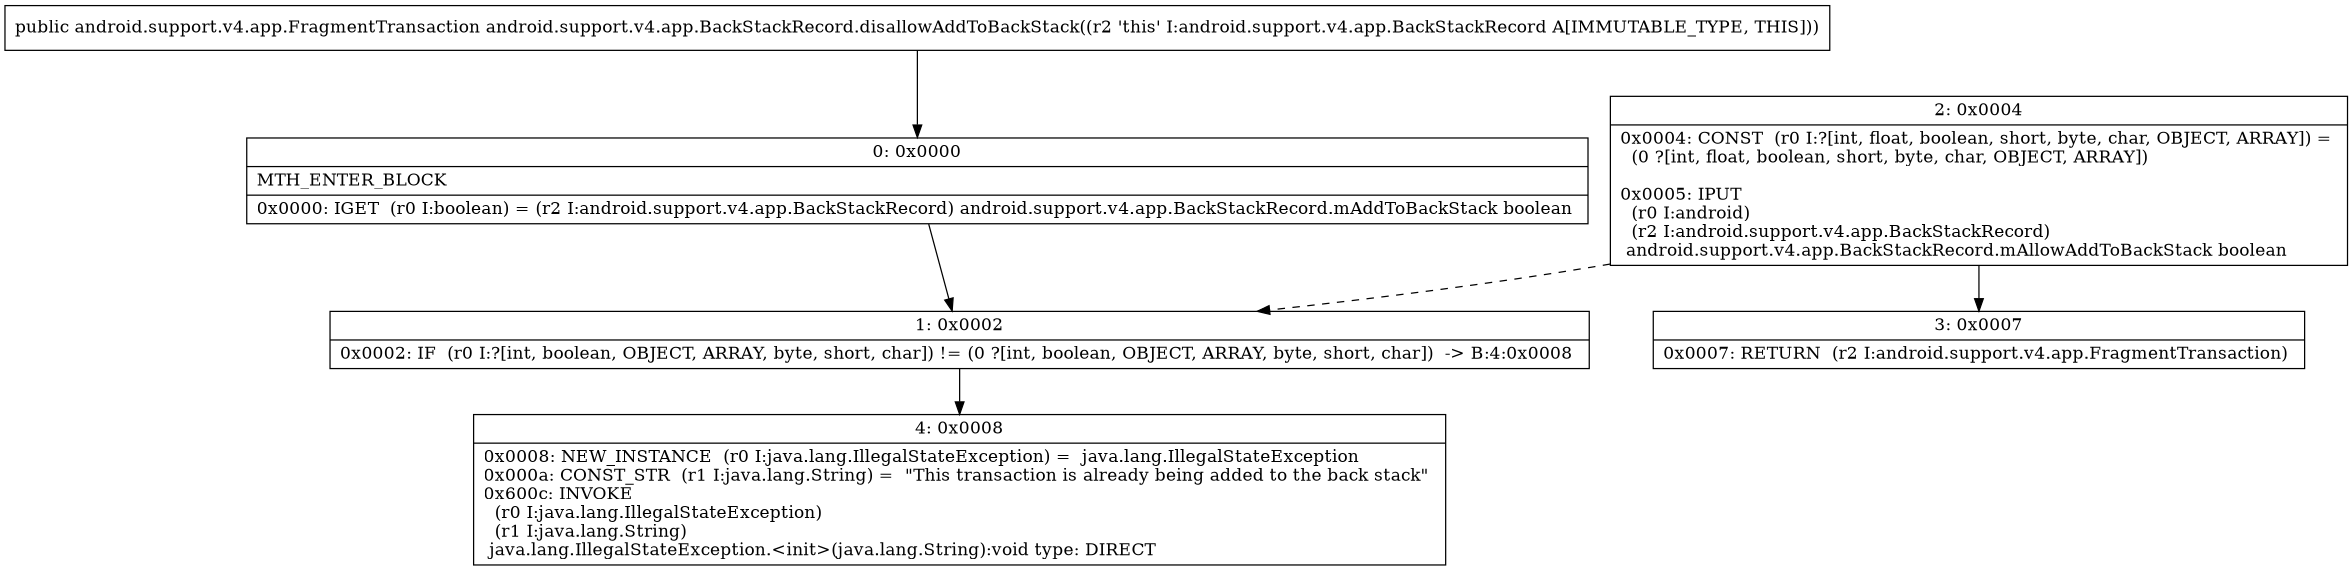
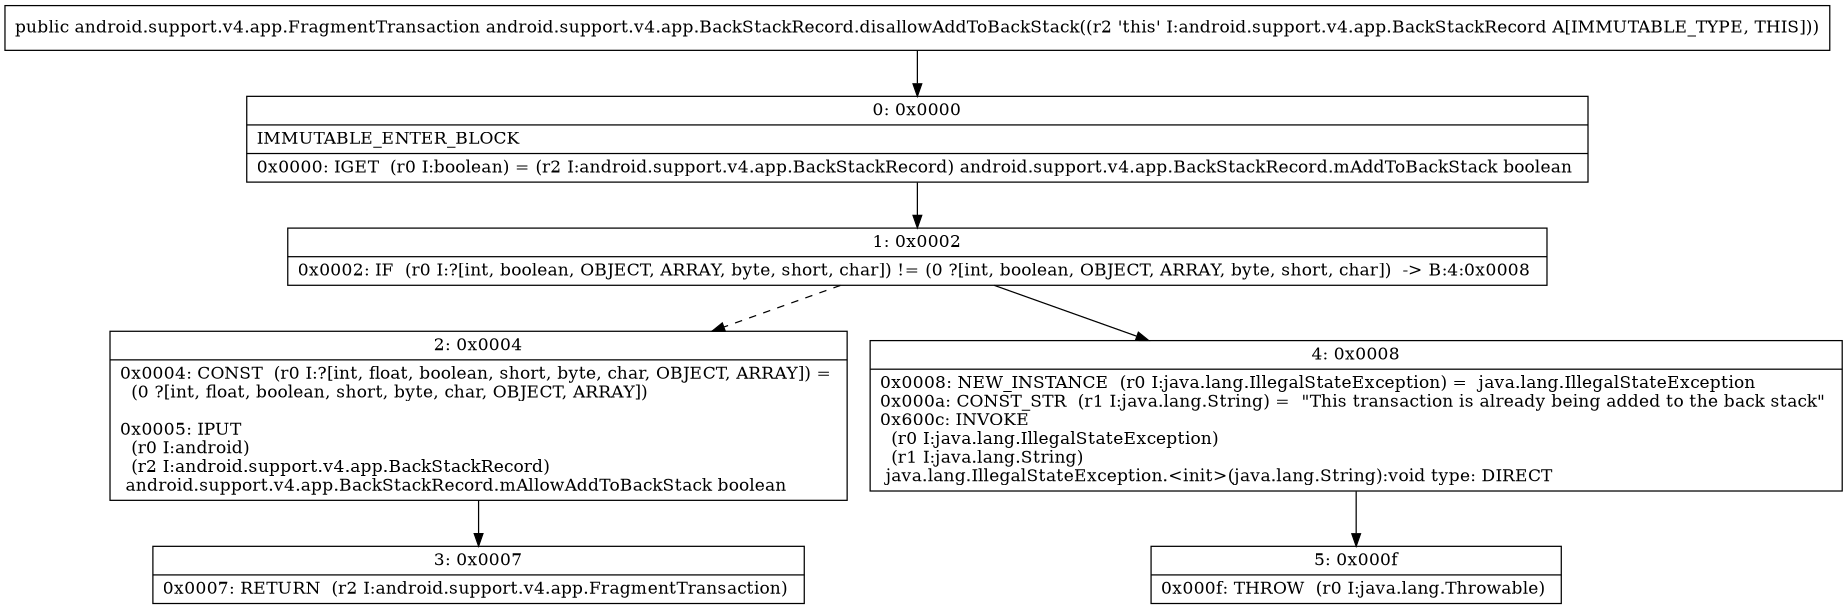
node "0: 0x0000": text "MTH_ENTER_BLOCK" -> "IMMUTABLE_ENTER_BLOCK"
edge "2: 0x0004" -> "1: 0x0002": reversed
node "5: 0x000f": added
